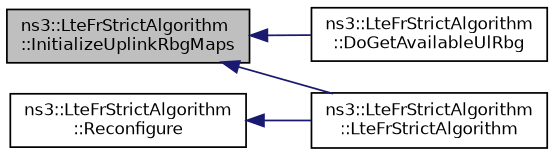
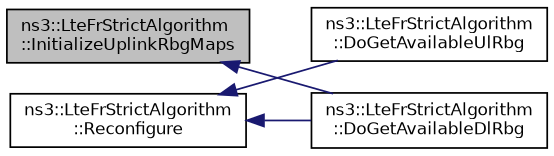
edge "ns3::LteFrStrictAlgorithm ::DoGetAvailableUlRbg" -> "ns3::LteFrStrictAlgorithm ::InitializeUplinkRbgMaps": now "ns3::LteFrStrictAlgorithm ::DoGetAvailableUlRbg" -> "ns3::LteFrStrictAlgorithm ::Reconfigure"
node "ns3::LteFrStrictAlgorithm ::LteFrStrictAlgorithm": label "ns3::LteFrStrictAlgorithm ::LteFrStrictAlgorithm" -> "ns3::LteFrStrictAlgorithm ::DoGetAvailableDlRbg"
